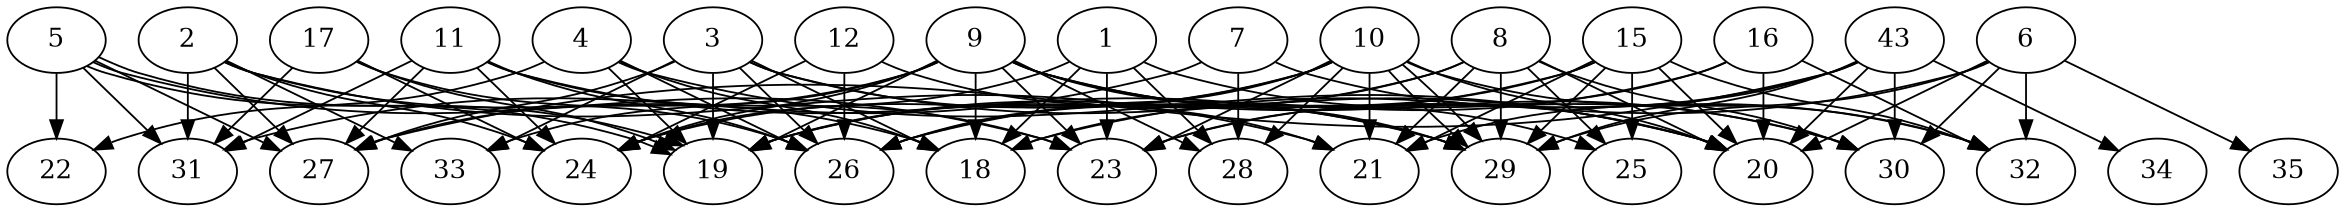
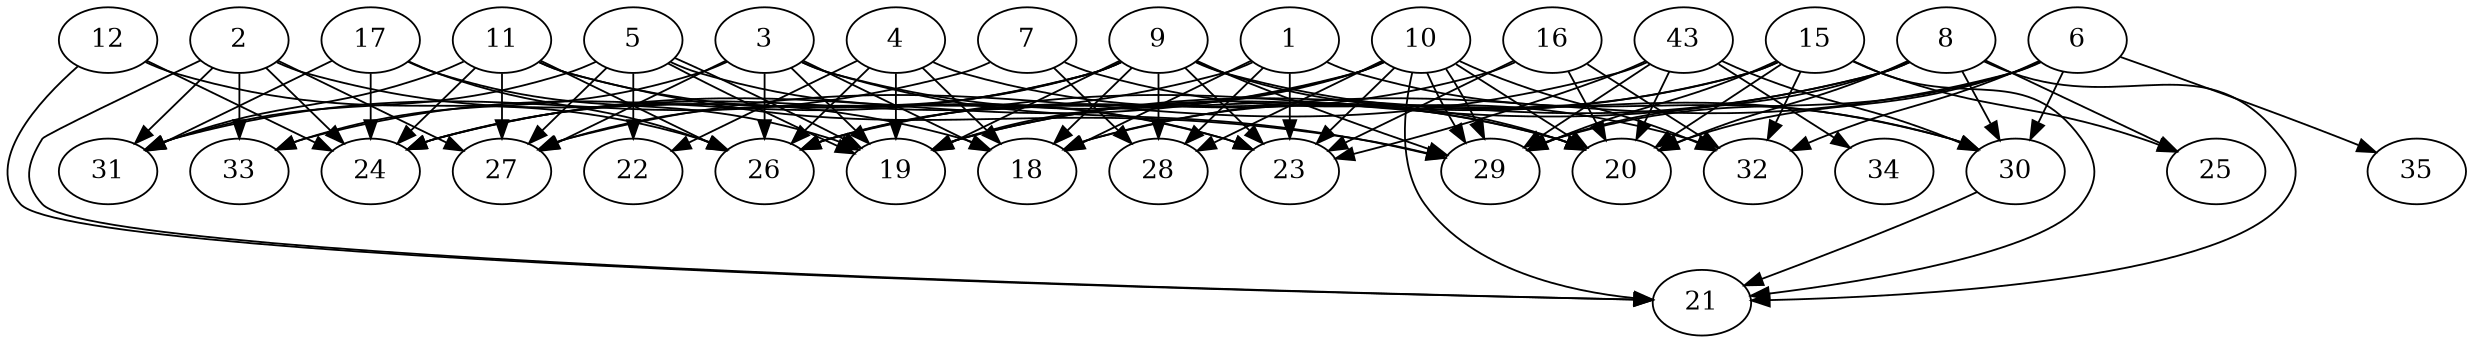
edge "43" -> "21": now "30" -> "21"
edge "9" -> "25": removed
